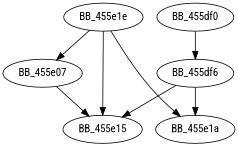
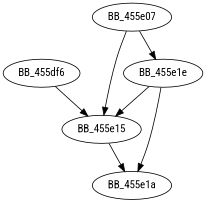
node "BB_455df0": removed
edge "BB_455e1e" -> "BB_455e07": reversed
edge "BB_455df6" -> "BB_455e1a": now "BB_455e15" -> "BB_455e1a"
